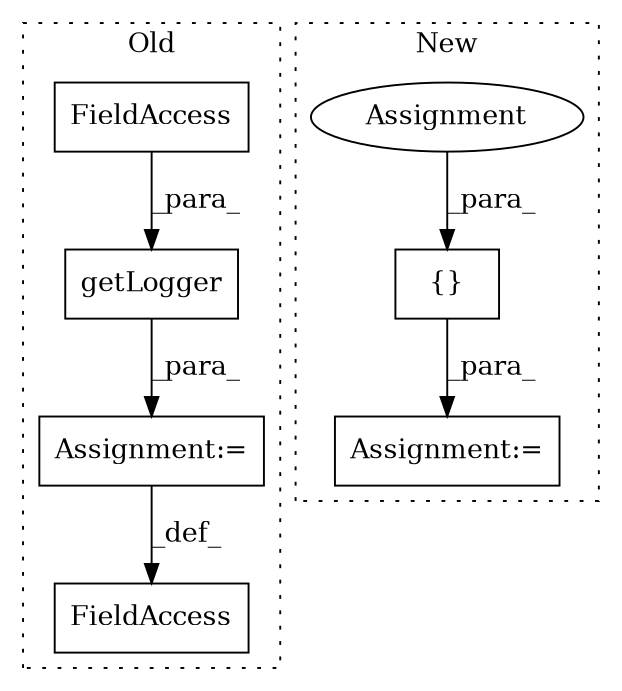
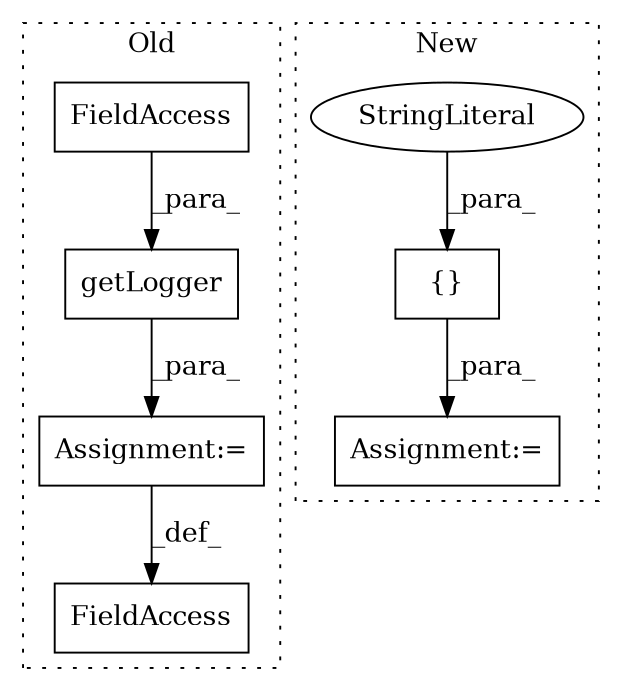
node "Assignment": label "Assignment" -> "StringLiteral"
